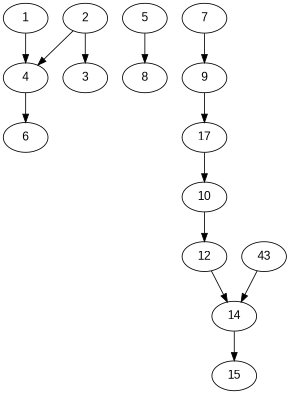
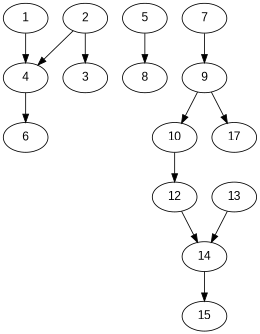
edge "17" -> "10": now "9" -> "10"
node "43": label "43" -> "13"
